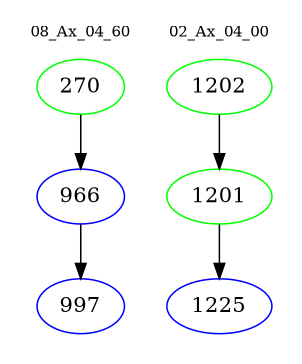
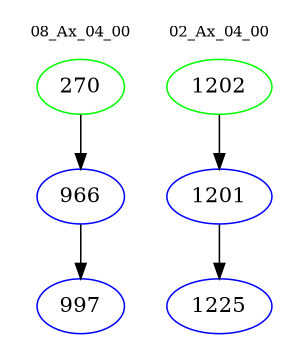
cluster "08_Ax_04_60": label "08_Ax_04_60" -> "08_Ax_04_00"
node "1201": color green -> blue
